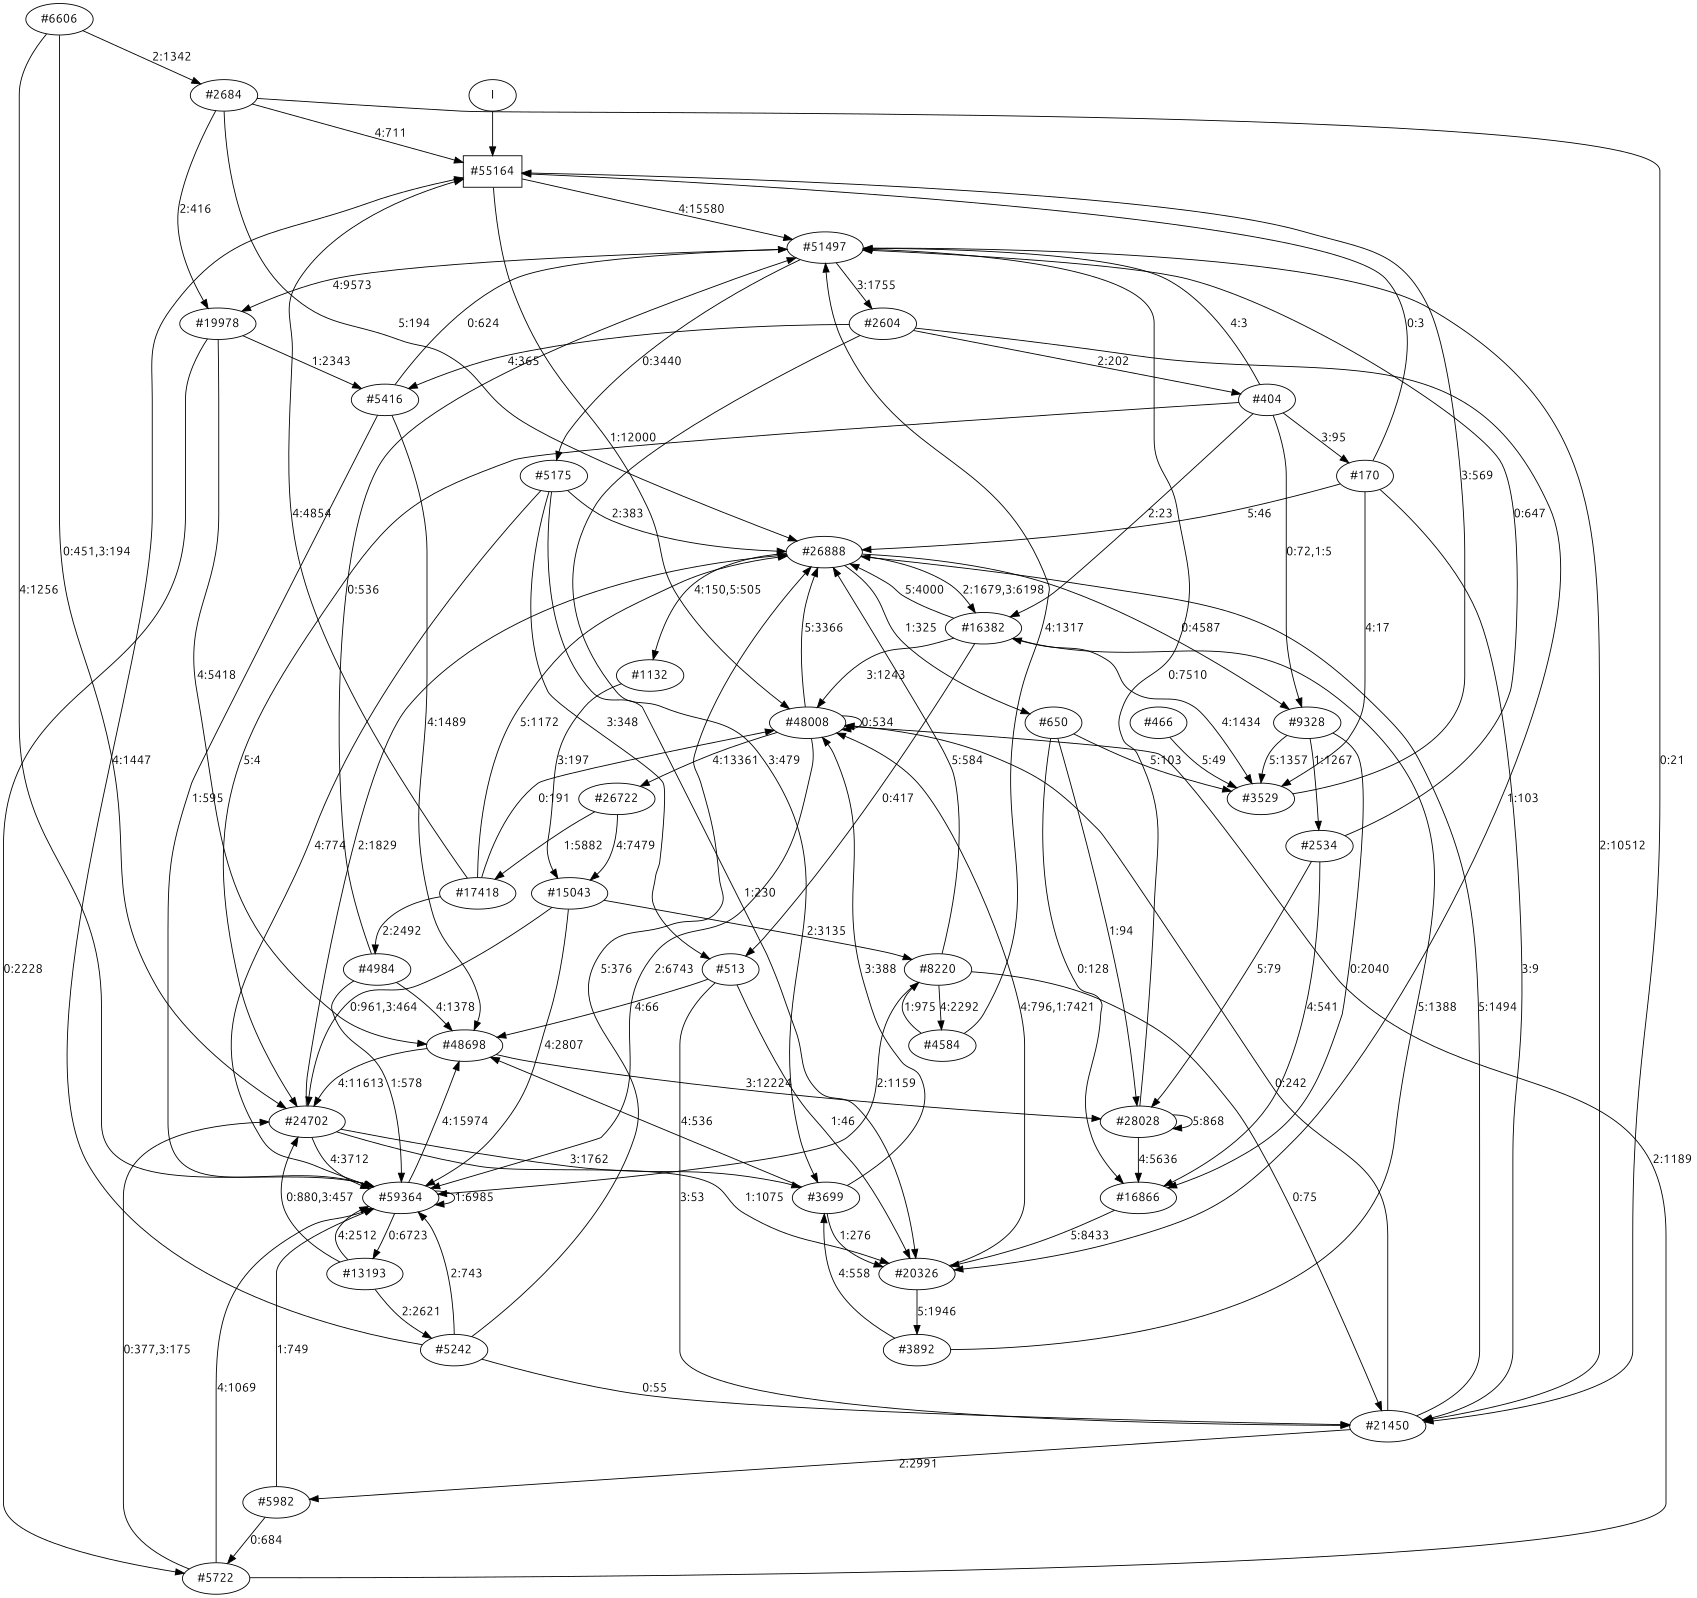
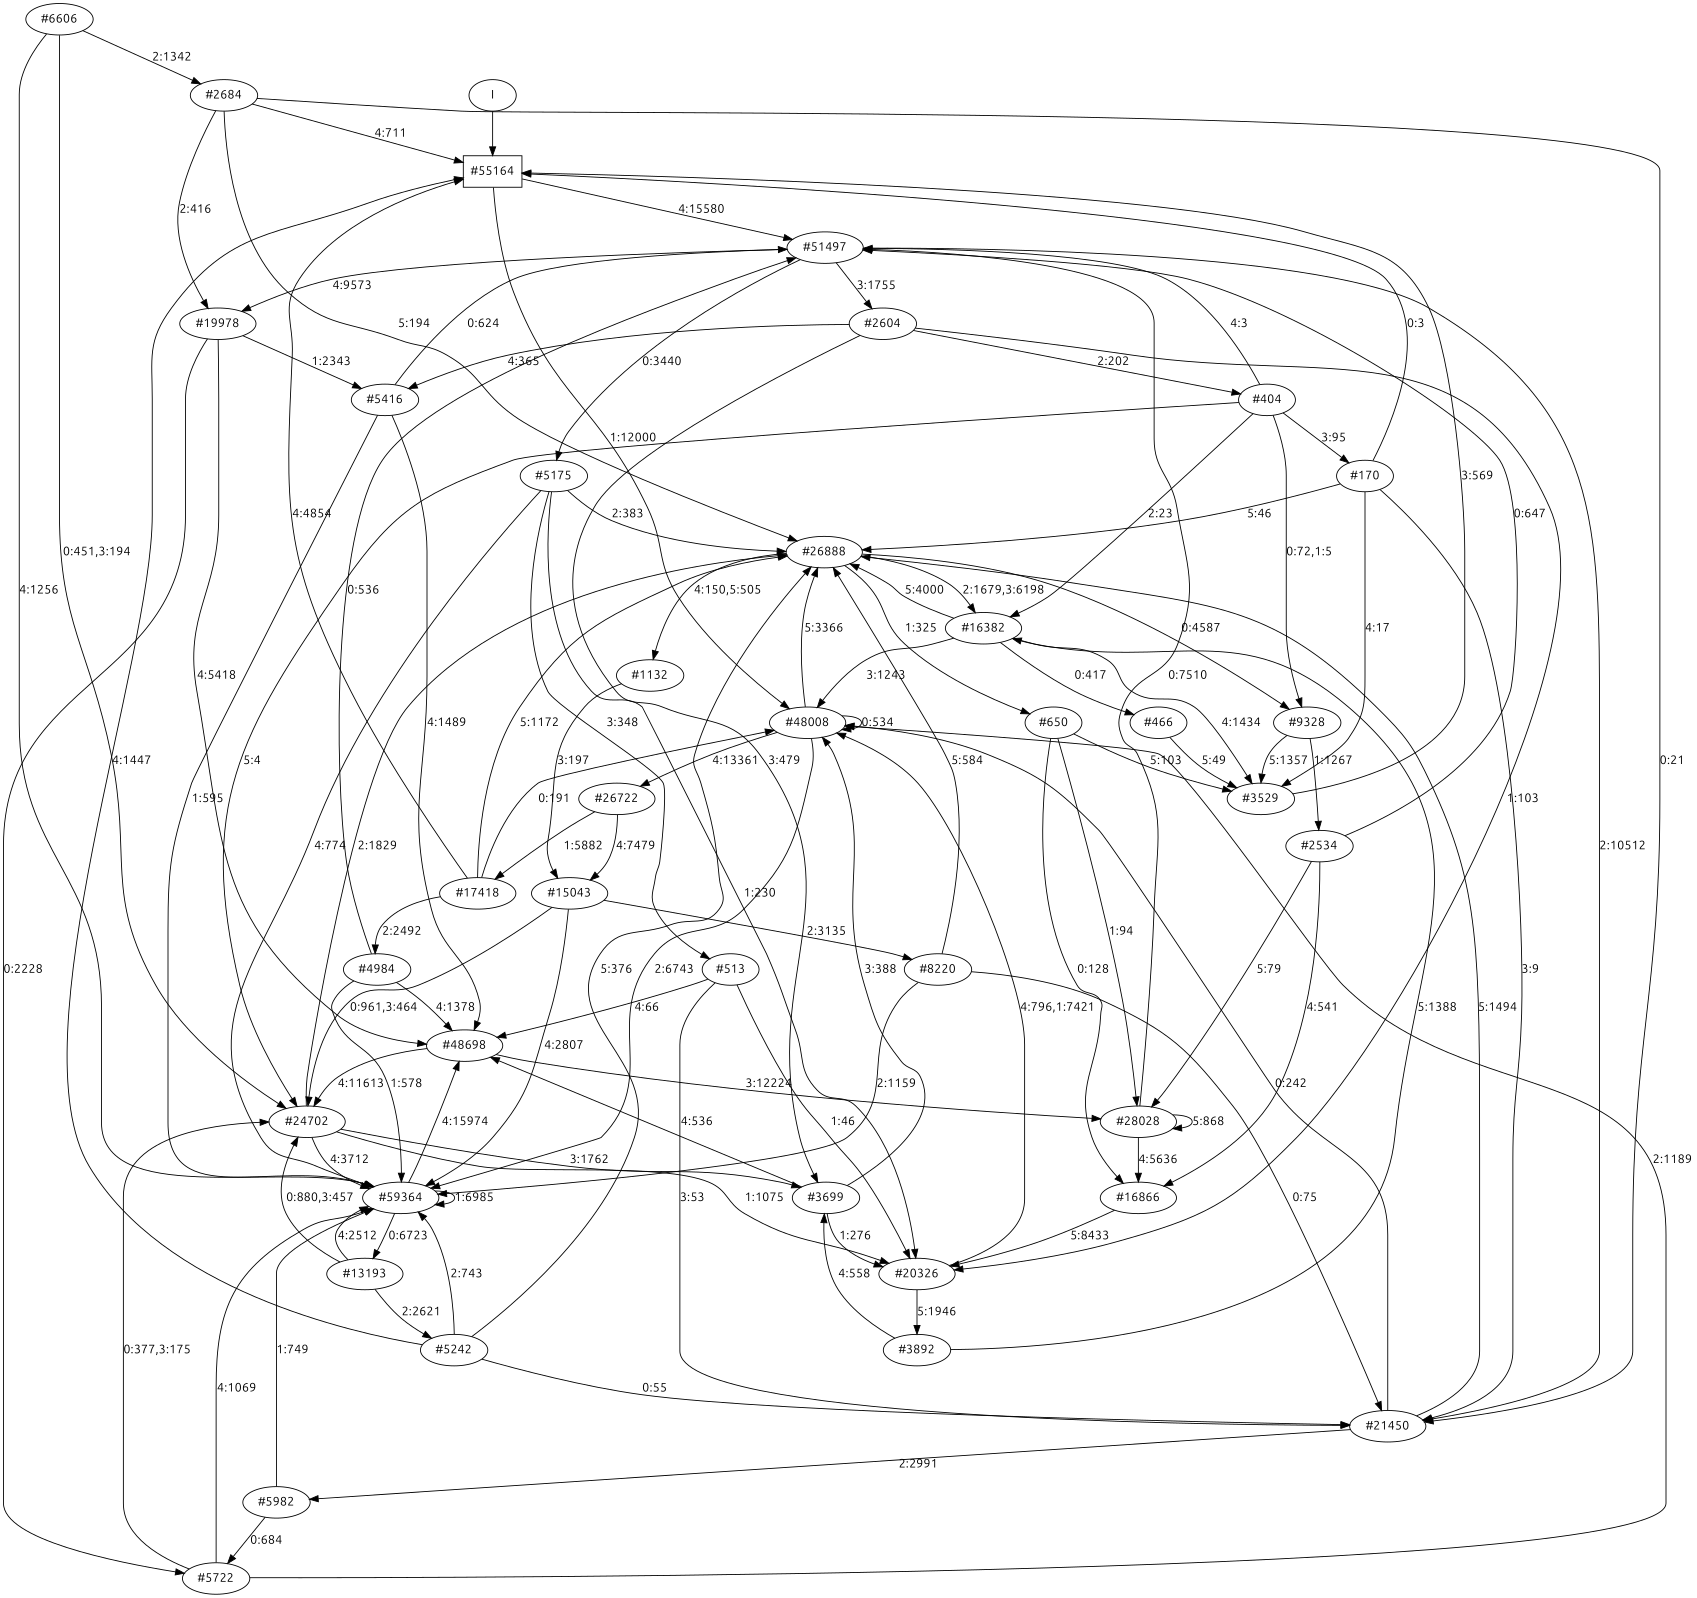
edge "#16382" -> "#513": now "#16382" -> "#466"
edge "#9328" -> "#16866": removed, label "0:2040"
node "#4584": removed
